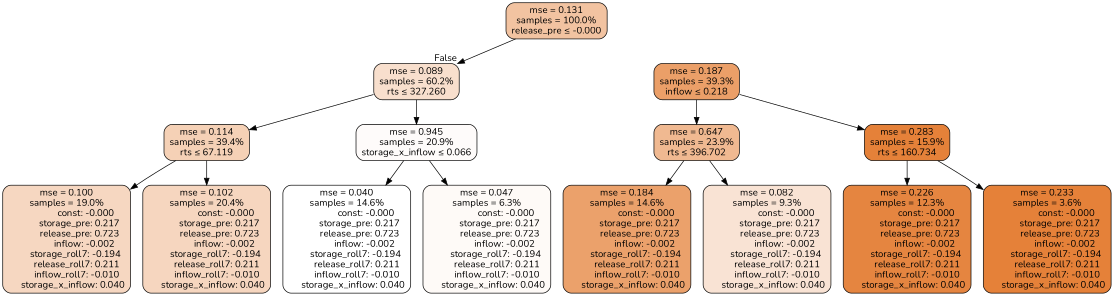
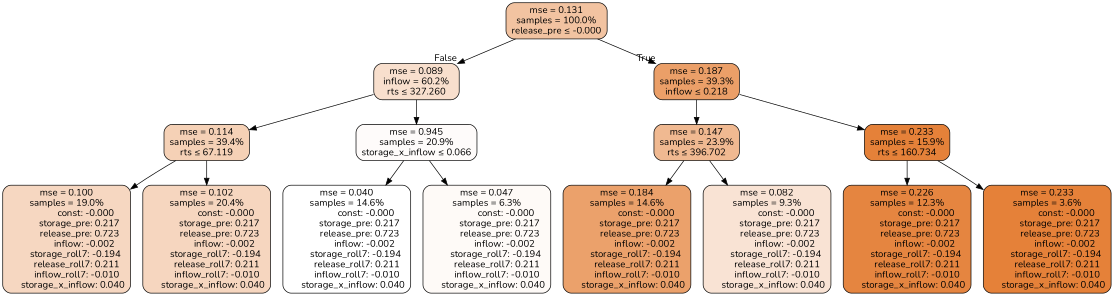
edge "mse = 0.131 samples = 100.0% release_pre ≤ -0.000" -> "mse = 0.187 samples = 39.3% inflow ≤ 0.218": added
node "mse = 0.089 samples = 60.2% rts ≤ 327.260": label "mse = 0.089 samples = 60.2% rts ≤ 327.260" -> "mse = 0.089 inflow = 60.2% rts ≤ 327.260"
node "mse = 0.647 samples = 23.9% rts ≤ 396.702": label "mse = 0.647 samples = 23.9% rts ≤ 396.702" -> "mse = 0.147 samples = 23.9% rts ≤ 396.702"
node "mse = 0.283 samples = 15.9% rts ≤ 160.734": label "mse = 0.283 samples = 15.9% rts ≤ 160.734" -> "mse = 0.233 samples = 15.9% rts ≤ 160.734"
